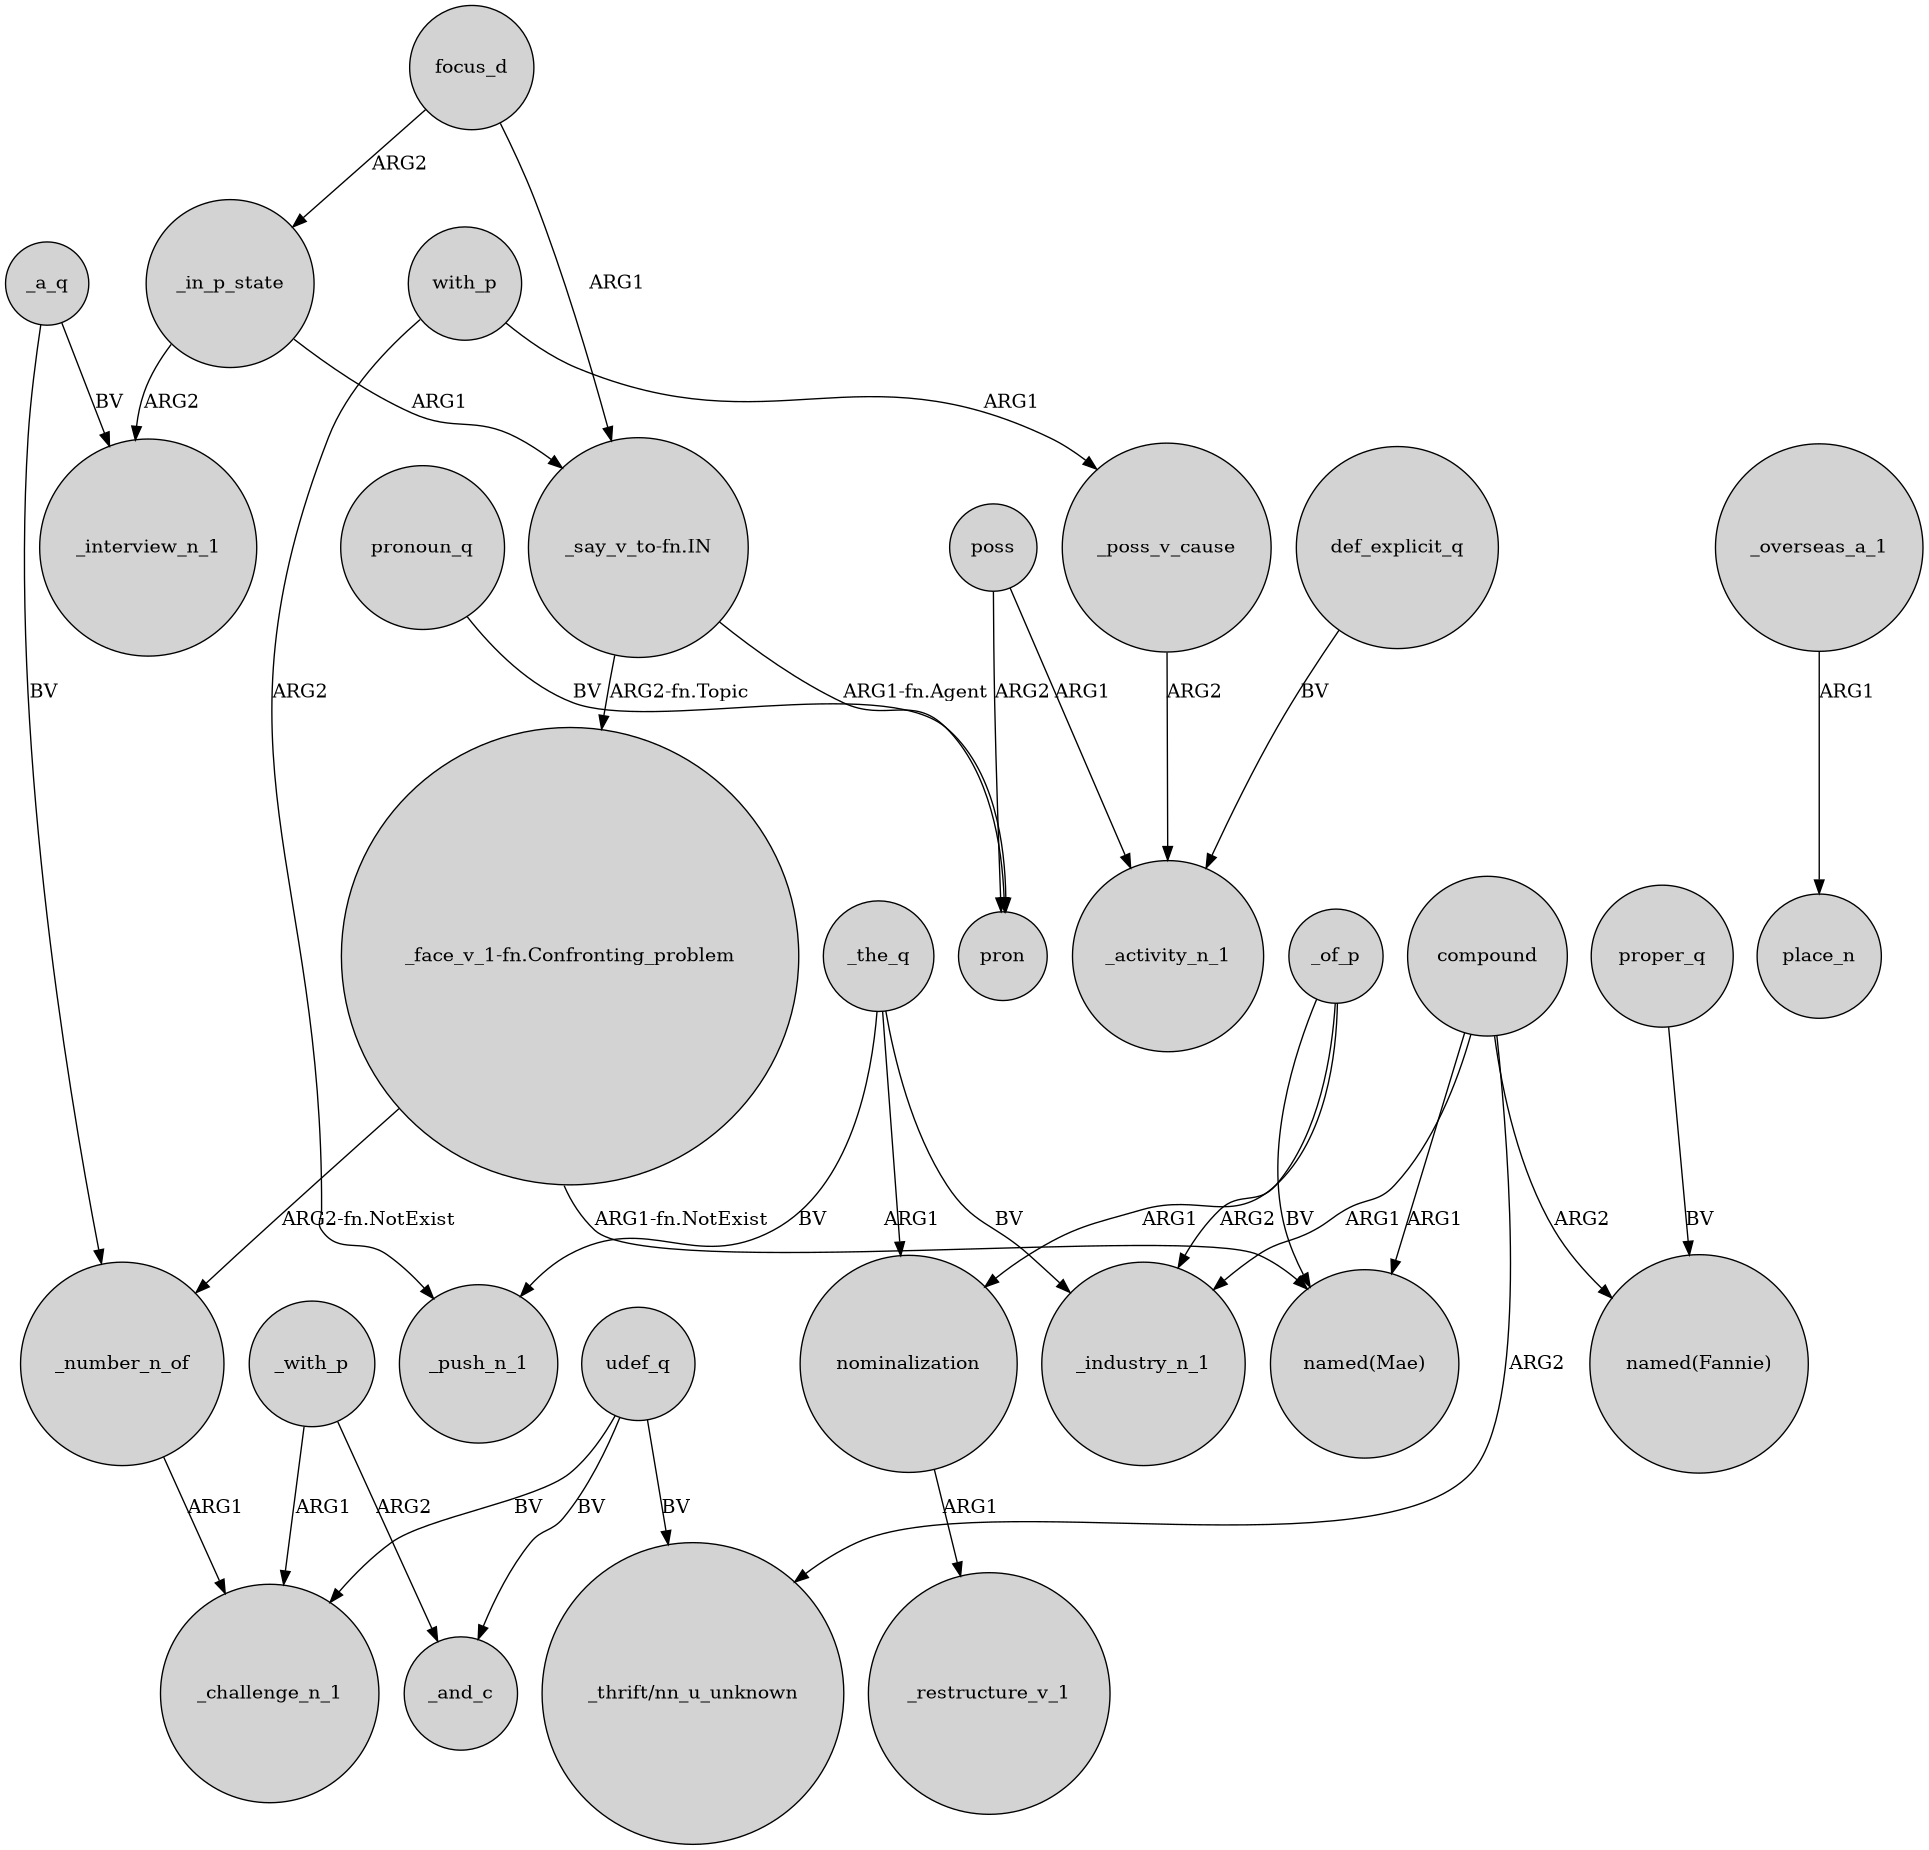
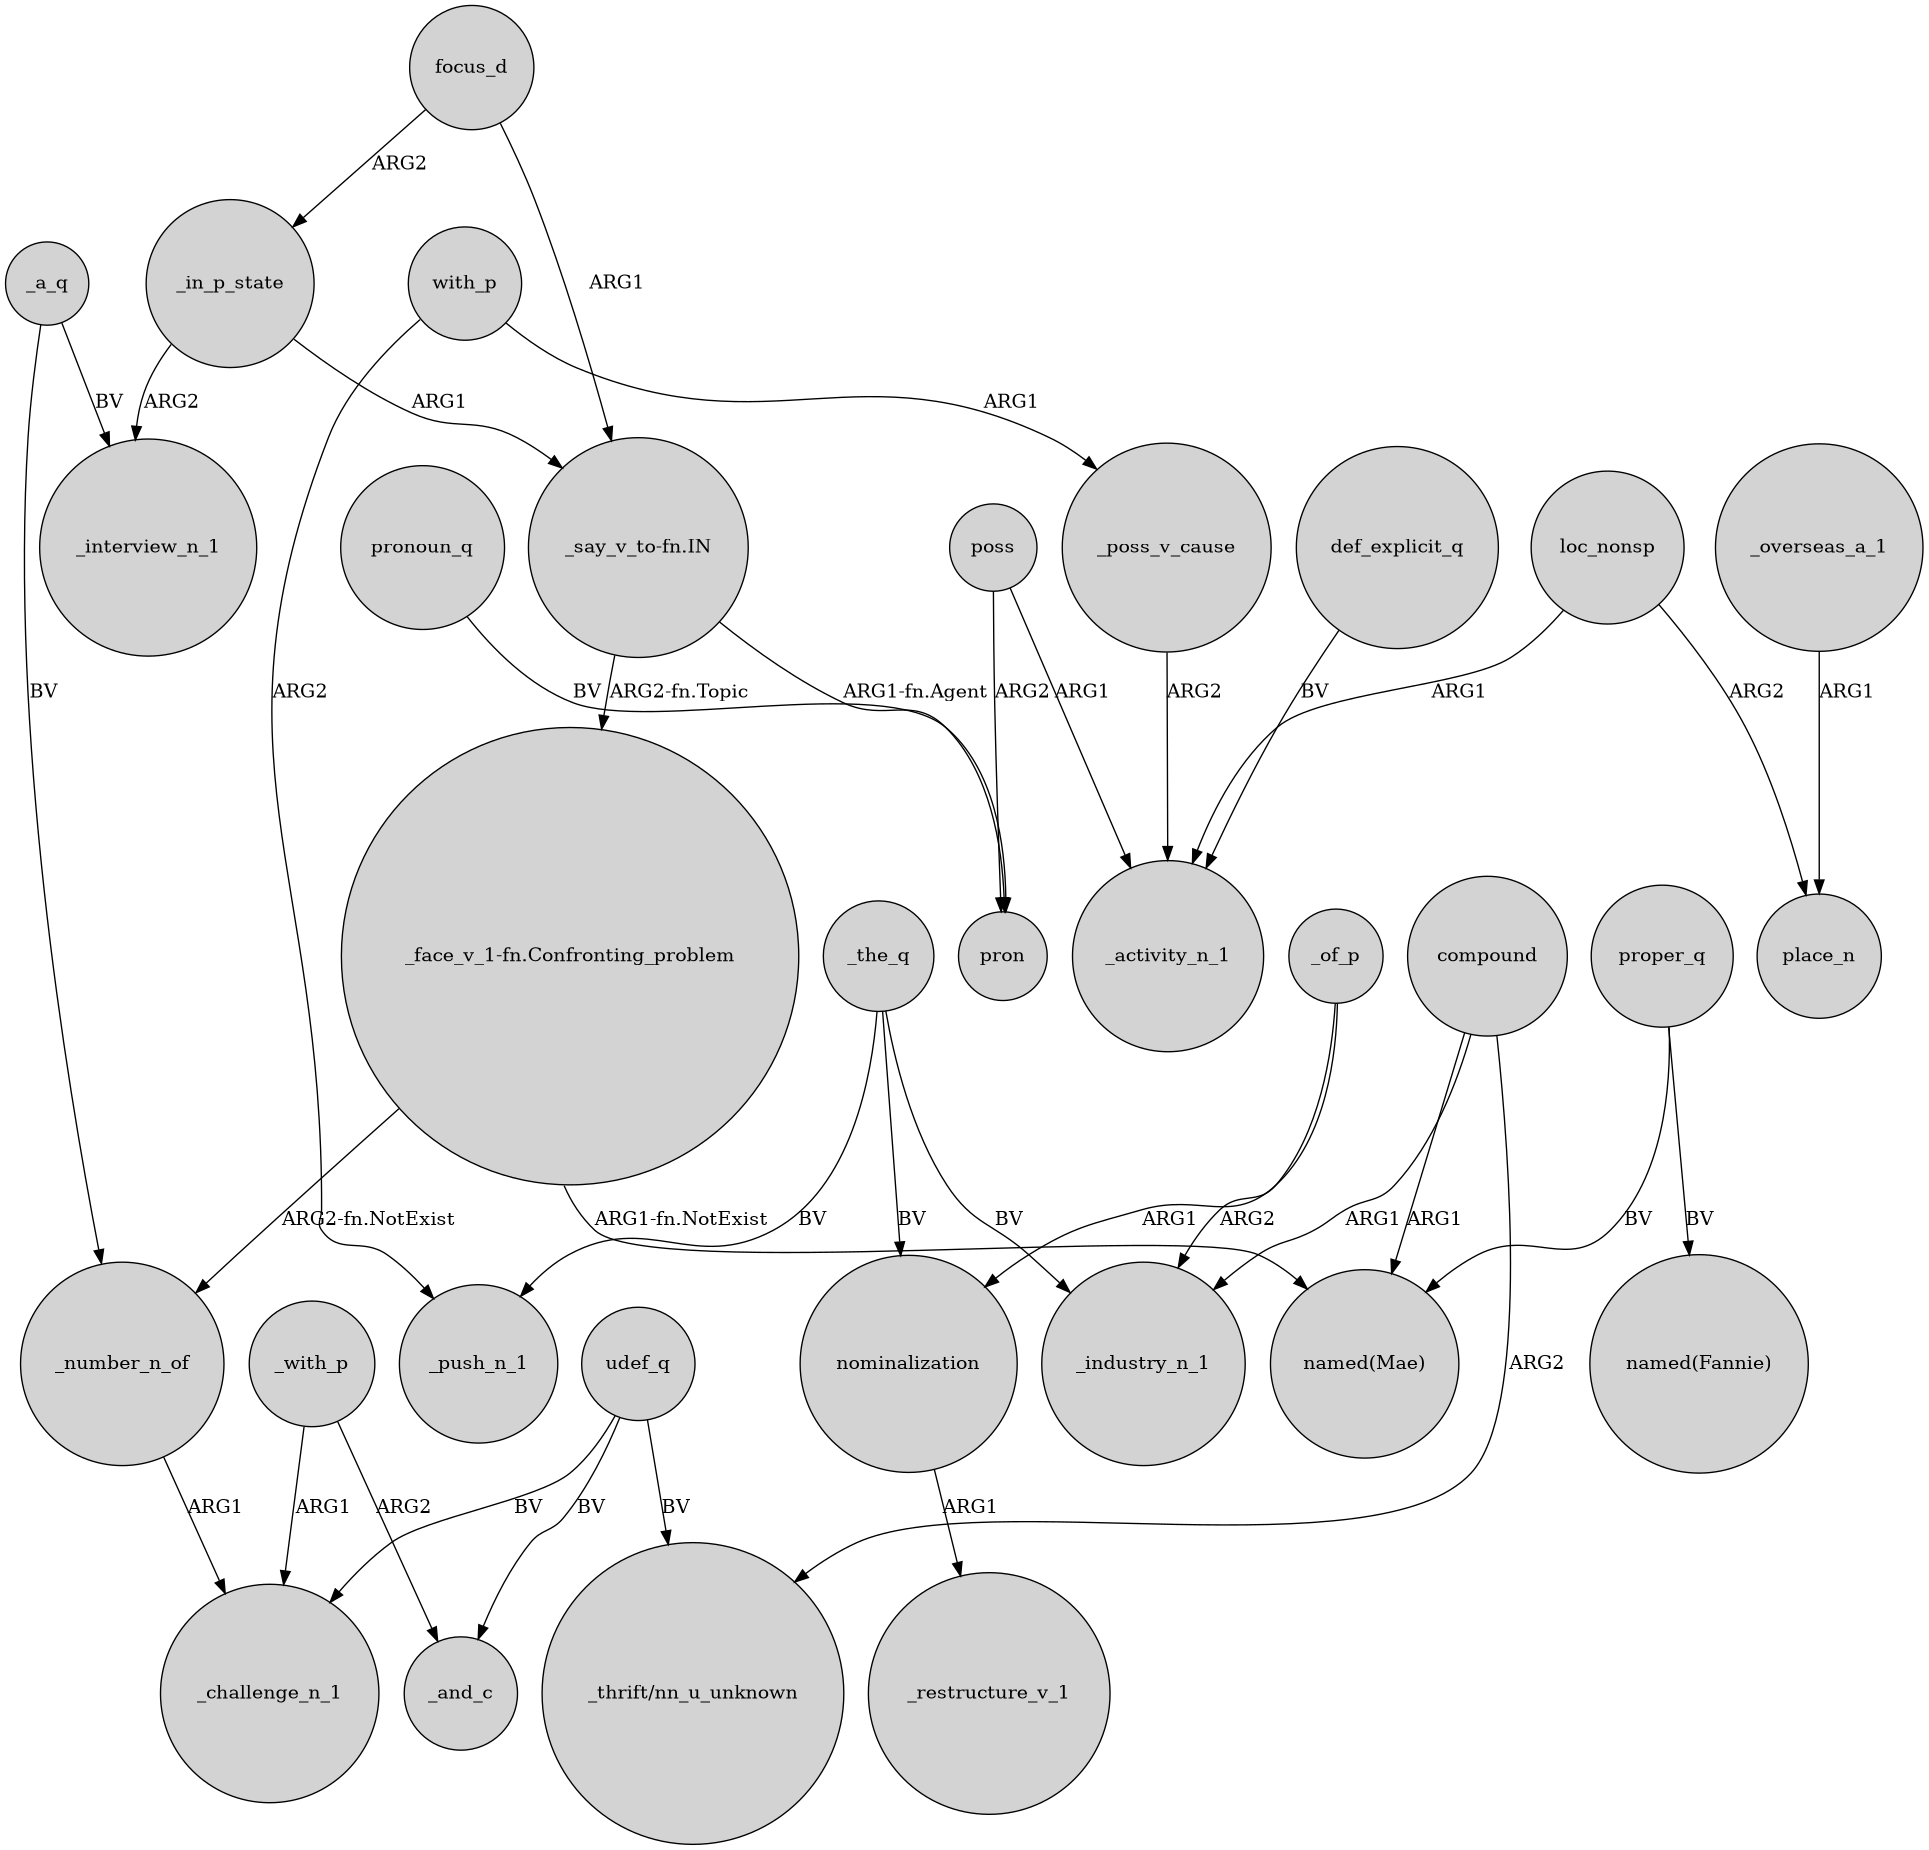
node "loc_nonsp": added
edge "_of_p" -> "named(Mae)": now "proper_q" -> "named(Mae)"
edge "compound" -> "named(Fannie)": removed, label "ARG2"
edge "_the_q" -> "nominalization": label "ARG1" -> "BV"
